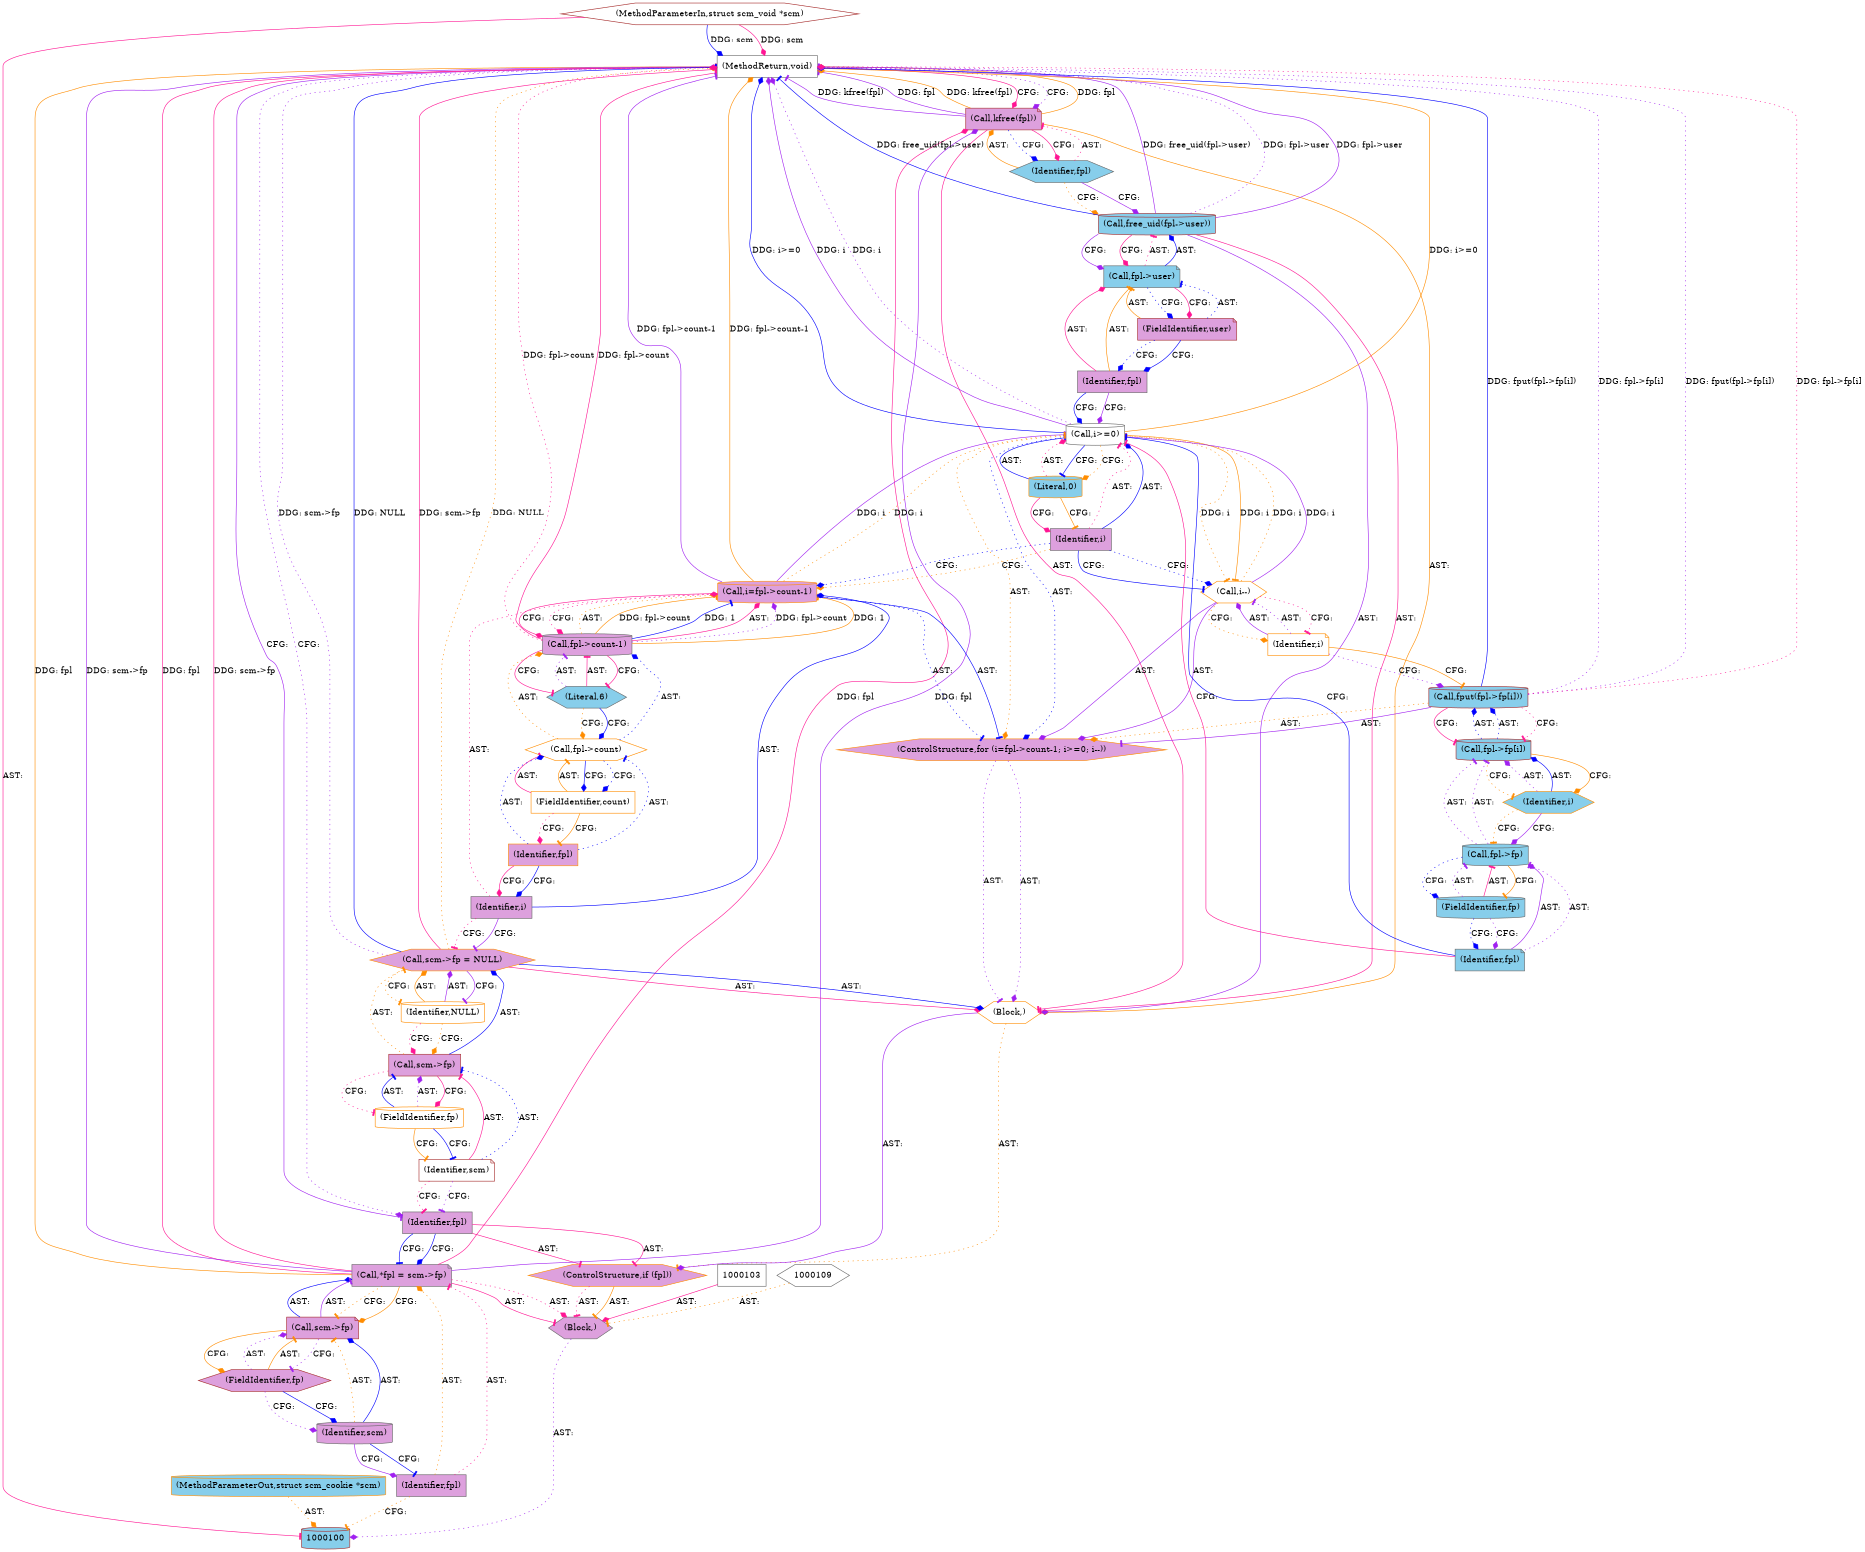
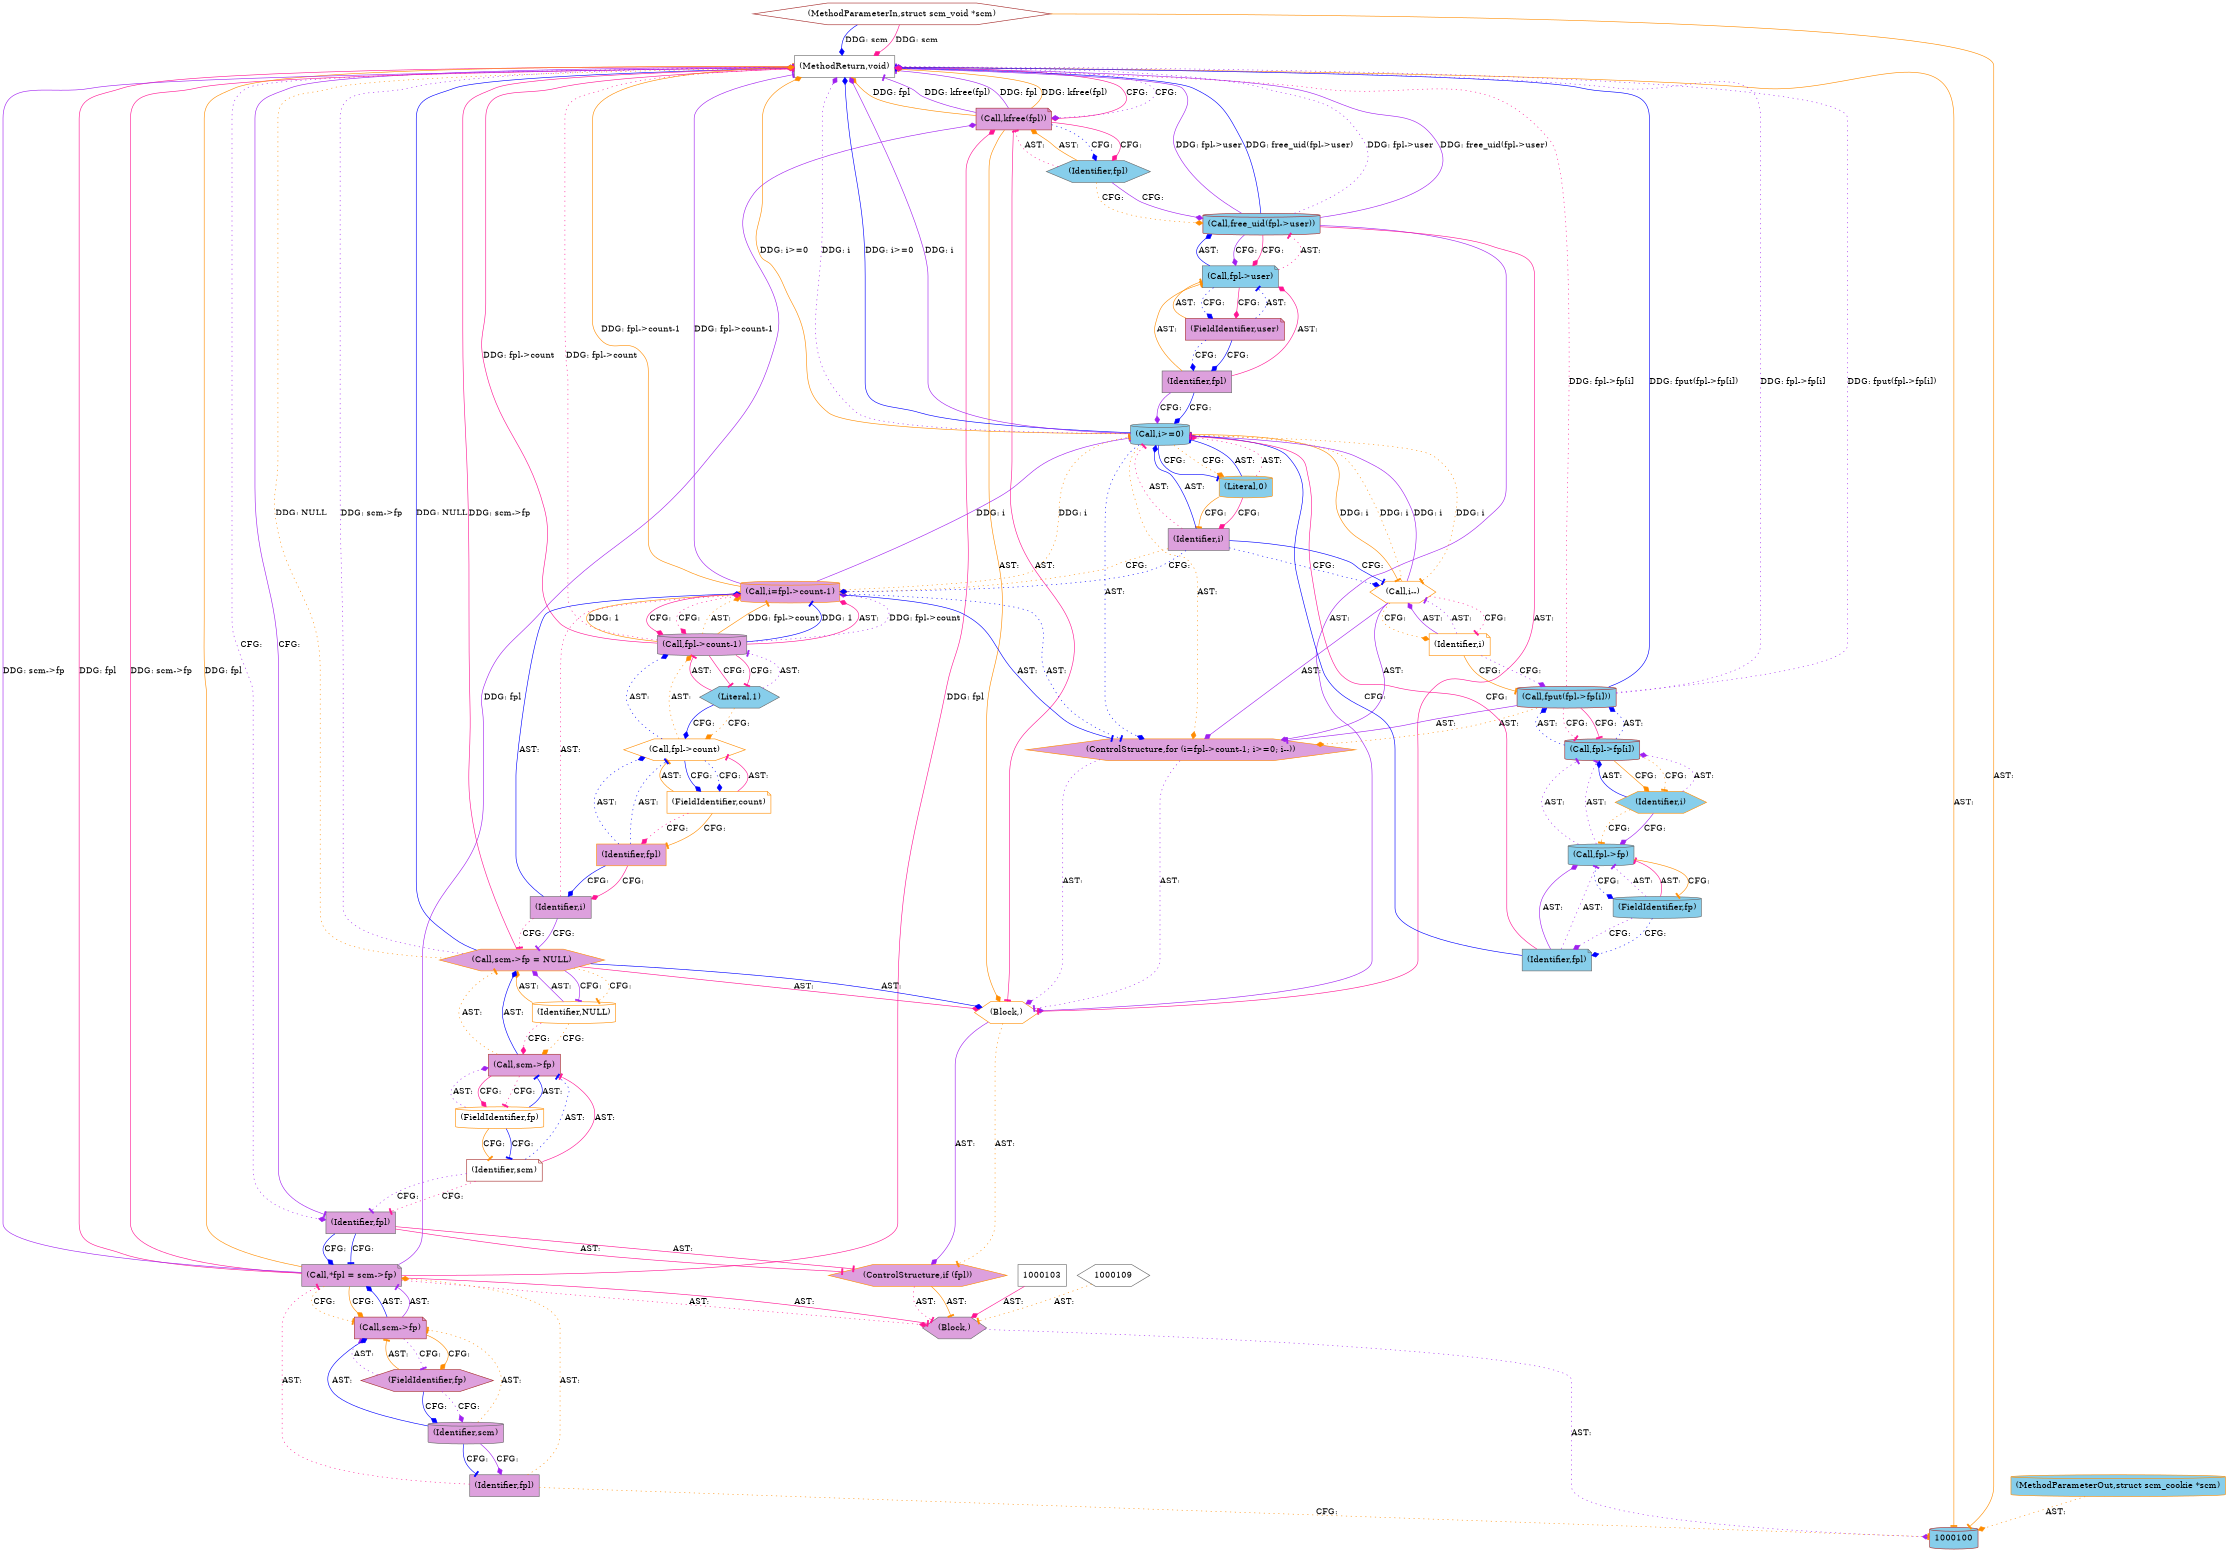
edge "(MethodReturn,void)" -> "1000100": added, label "AST:"
node "(Call,i>=0)": fillcolor white -> skyblue
edge "(MethodParameterIn,struct scm_void *scm)" -> "1000100": color deeppink -> darkorange
node "(Literal,6)": label "(Literal,6)" -> "(Literal,1)"
node "(FieldIdentifier,count)": shape box -> note
